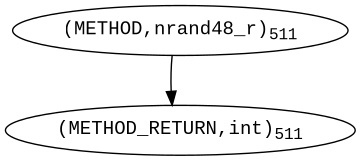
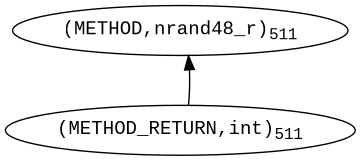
edge "(METHOD,nrand48_r)" -> "(METHOD_RETURN,int)": reversed
